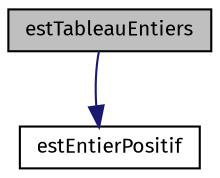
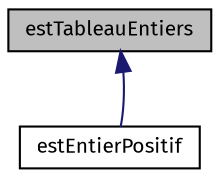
edge "estTableauEntiers" -> "estEntierPositif": reversed
